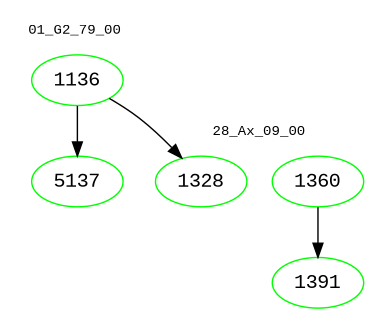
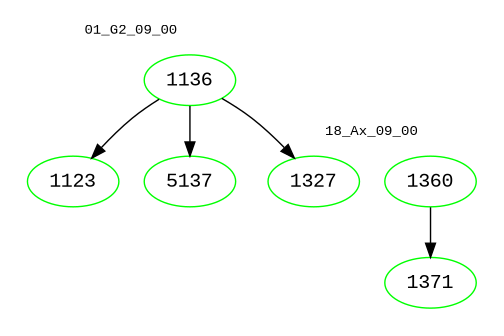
cluster "01_G2_79_00": label "01_G2_79_00" -> "01_G2_09_00"
cluster "28_Ax_09_00": label "28_Ax_09_00" -> "18_Ax_09_00"
node "1123": added
node "1328": label "1328" -> "1327"
node "1391": label "1391" -> "1371"
